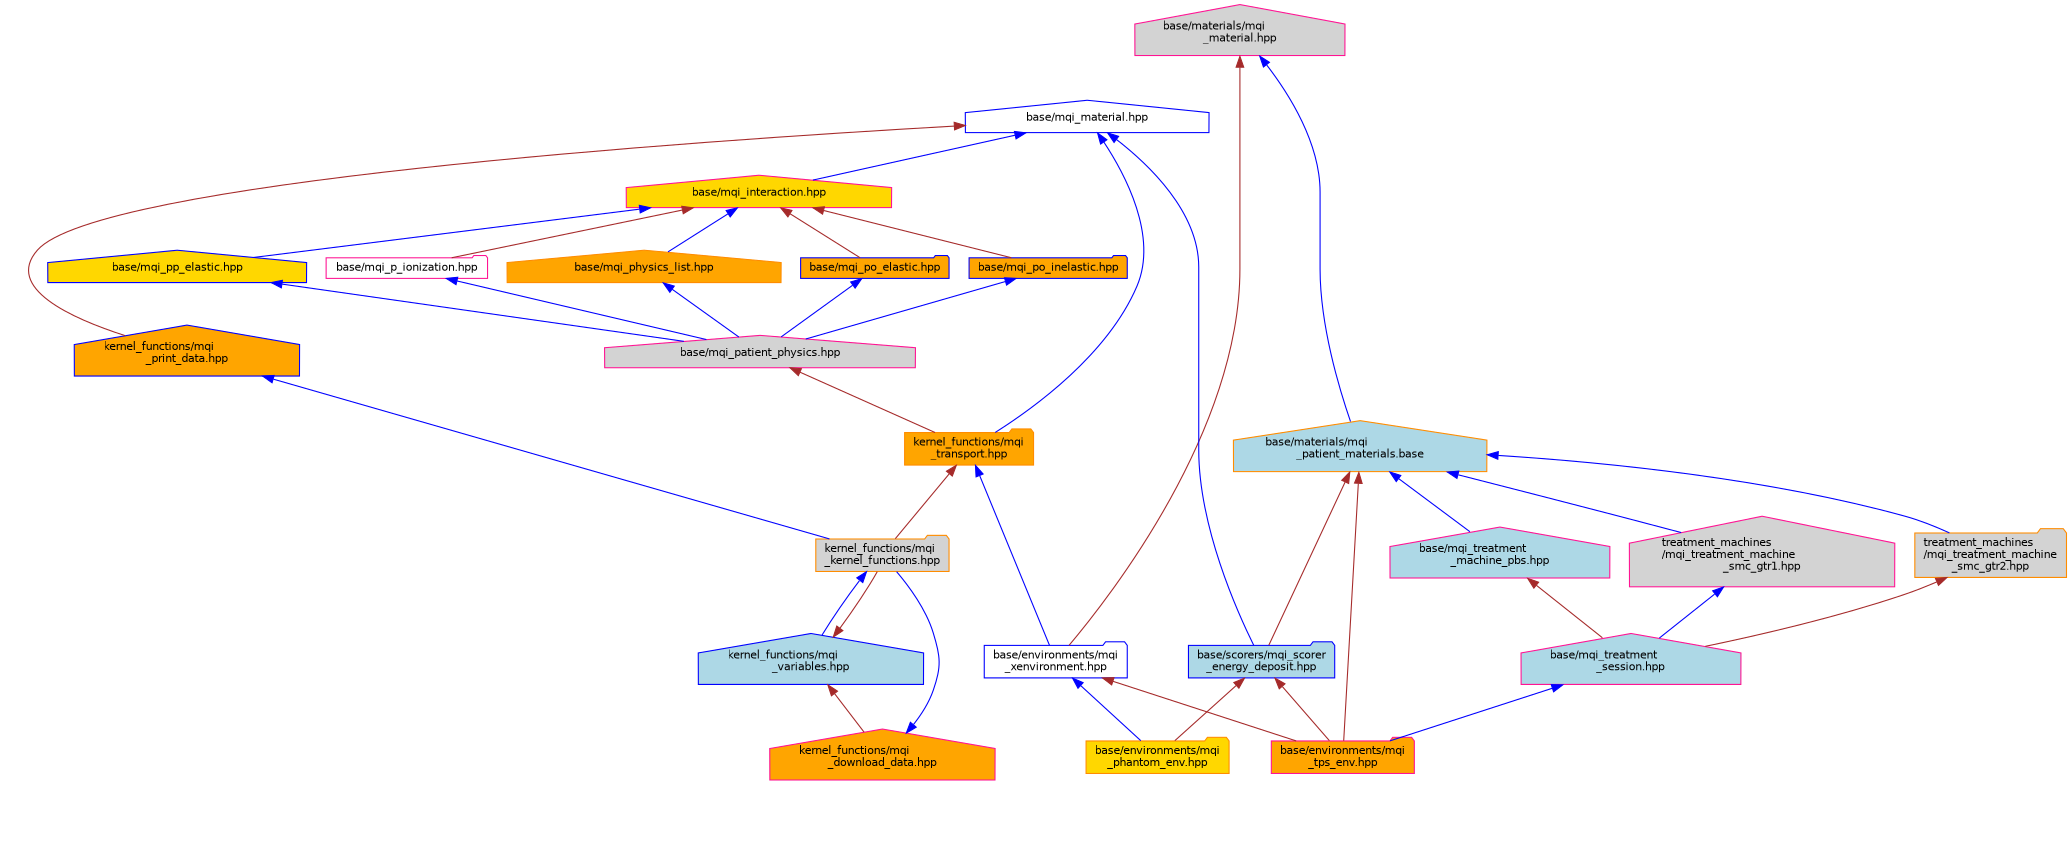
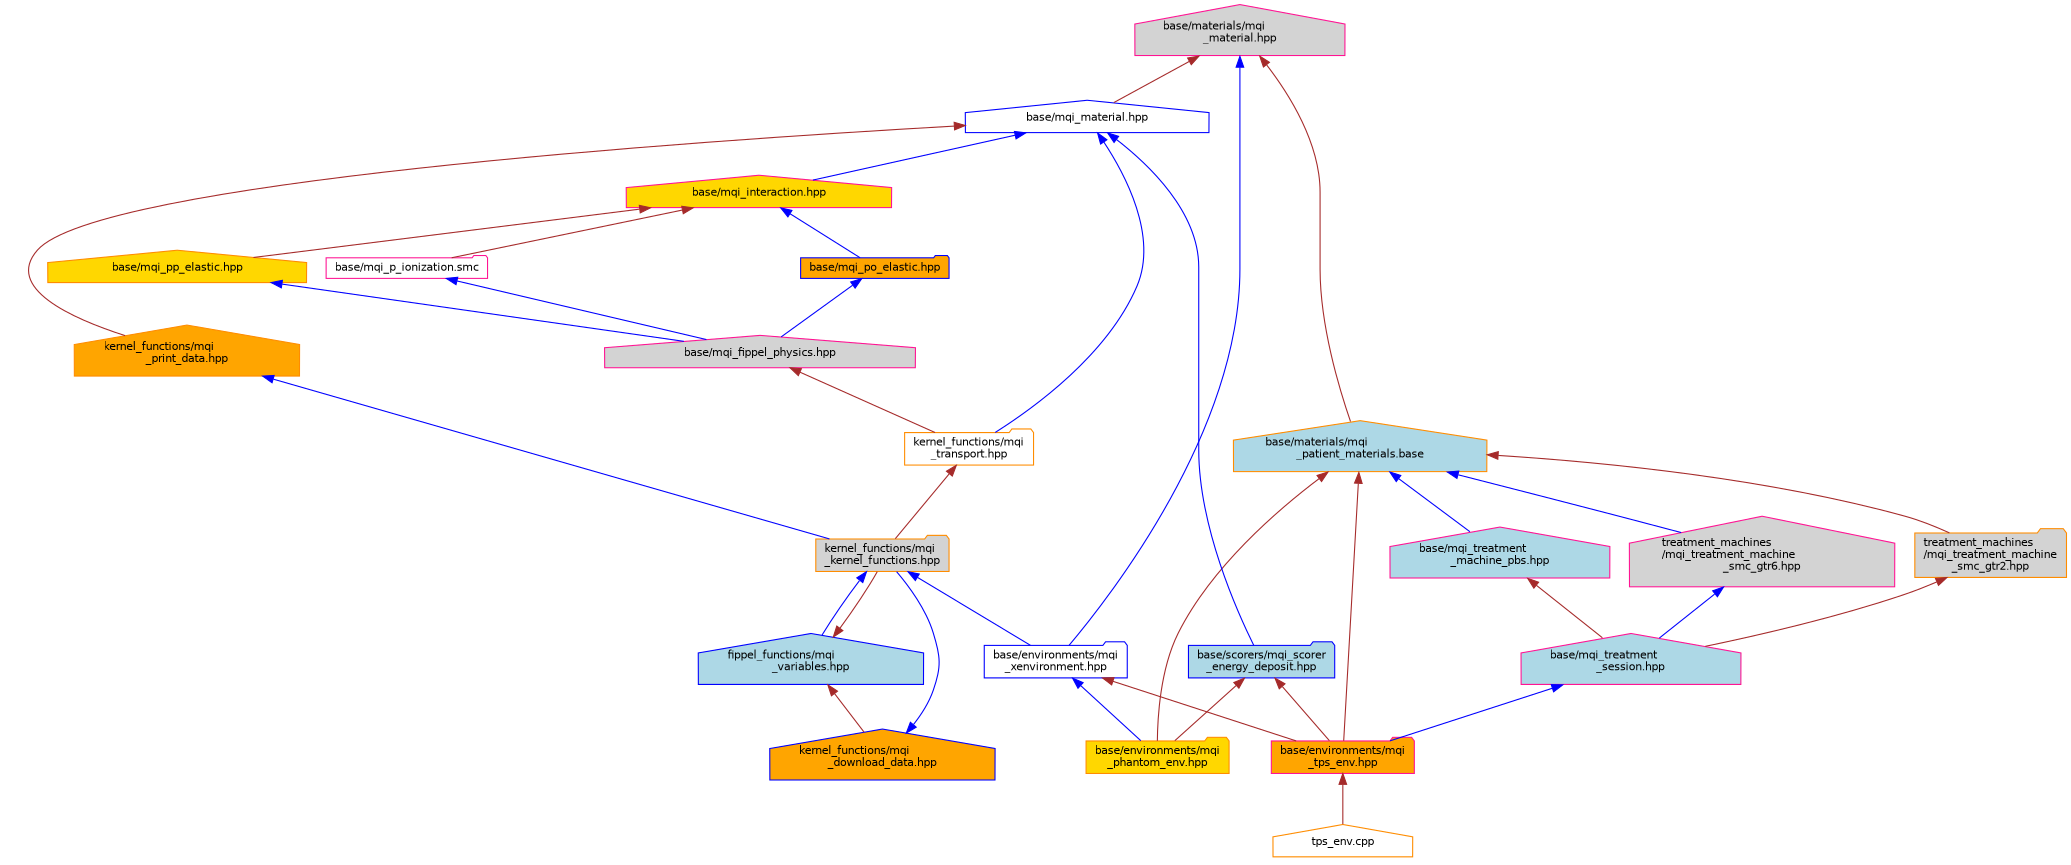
edge "base/mqi_material.hpp" -> "base/materials/mqi _material.hpp": added
edge "base/mqi_pp_elastic.hpp" -> "base/mqi_interaction.hpp": color blue -> brown
edge "base/mqi_po_elastic.hpp" -> "base/mqi_interaction.hpp": color brown -> blue
edge "base/materials/mqi _patient_materials.base" -> "base/materials/mqi _material.hpp": color blue -> brown
node "base/mqi_pp_elastic.hpp": color blue -> darkorange
node "base/mqi_p_ionization.hpp": label "base/mqi_p_ionization.hpp" -> "base/mqi_p_ionization.smc"
node "base/mqi_physics_list.hpp": removed
node "base/mqi_po_inelastic.hpp": removed
node "kernel_functions/mqi _print_data.hpp": color blue -> darkorange
node "base/mqi_patient_physics.hpp": label "base/mqi_patient_physics.hpp" -> "base/mqi_fippel_physics.hpp"
edge "base/environments/mqi _xenvironment.hpp" -> "base/materials/mqi _material.hpp": color brown -> blue
node "kernel_functions/mqi _transport.hpp": fillcolor orange -> white
edge "treatment_machines /mqi_treatment_machine _smc_gtr2.hpp" -> "base/materials/mqi _patient_materials.base": color blue -> brown
node "treatment_machines /mqi_treatment_machine _smc_gtr1.hpp": label "treatment_machines /mqi_treatment_machine _smc_gtr1.hpp" -> "treatment_machines /mqi_treatment_machine _smc_gtr6.hpp"
edge "base/environments/mqi _xenvironment.hpp" -> "kernel_functions/mqi _transport.hpp": now "base/environments/mqi _xenvironment.hpp" -> "kernel_functions/mqi _kernel_functions.hpp"
edge "base/scorers/mqi_scorer _energy_deposit.hpp" -> "base/materials/mqi _patient_materials.base": now "base/environments/mqi _phantom_env.hpp" -> "base/materials/mqi _patient_materials.base"
node "kernel_functions/mqi _variables.hpp": label "kernel_functions/mqi _variables.hpp" -> "fippel_functions/mqi _variables.hpp"
node "kernel_functions/mqi _download_data.hpp": color deeppink -> blue
node "tps_env.cpp": added
